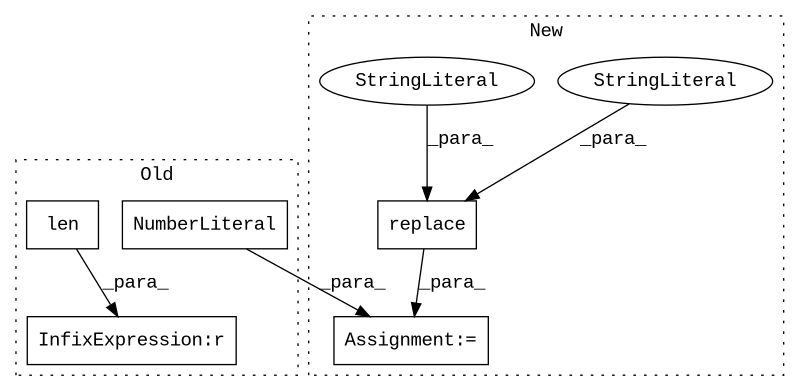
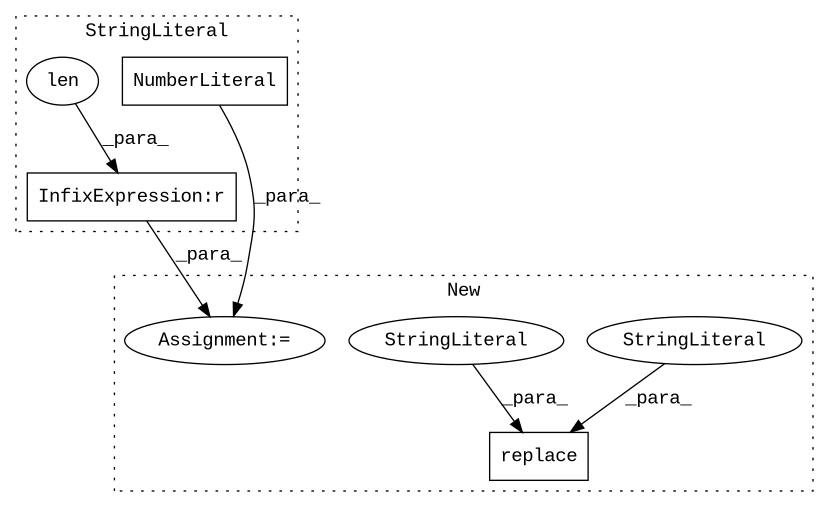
cluster "Old": label "Old" -> "StringLiteral"
node "len": shape box -> ellipse
edge "replace" -> "Assignment:=": now "InfixExpression:r" -> "Assignment:="
node "Assignment:=": shape box -> ellipse
